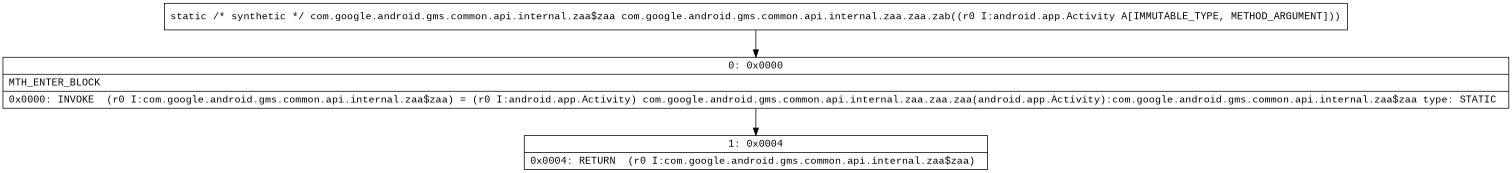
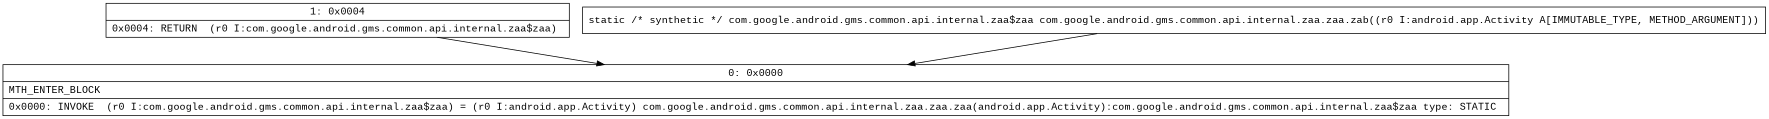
edge "0: 0x0000" -> "1: 0x0004": reversed
